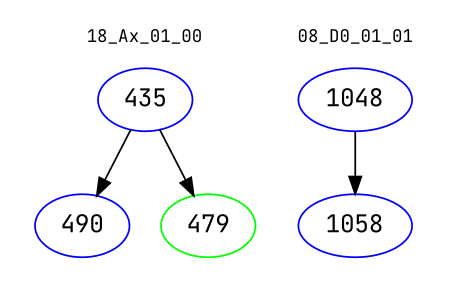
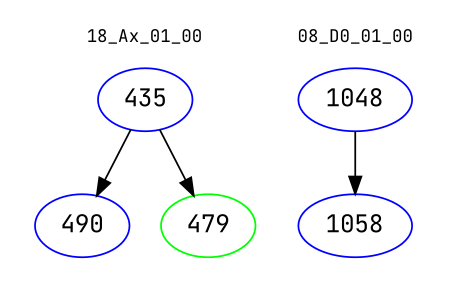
cluster "08_D0_01_01": label "08_D0_01_01" -> "08_D0_01_00"
